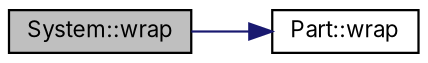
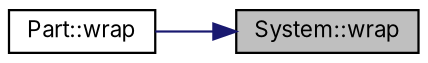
edge "System::wrap" -> "Part::wrap": reversed
